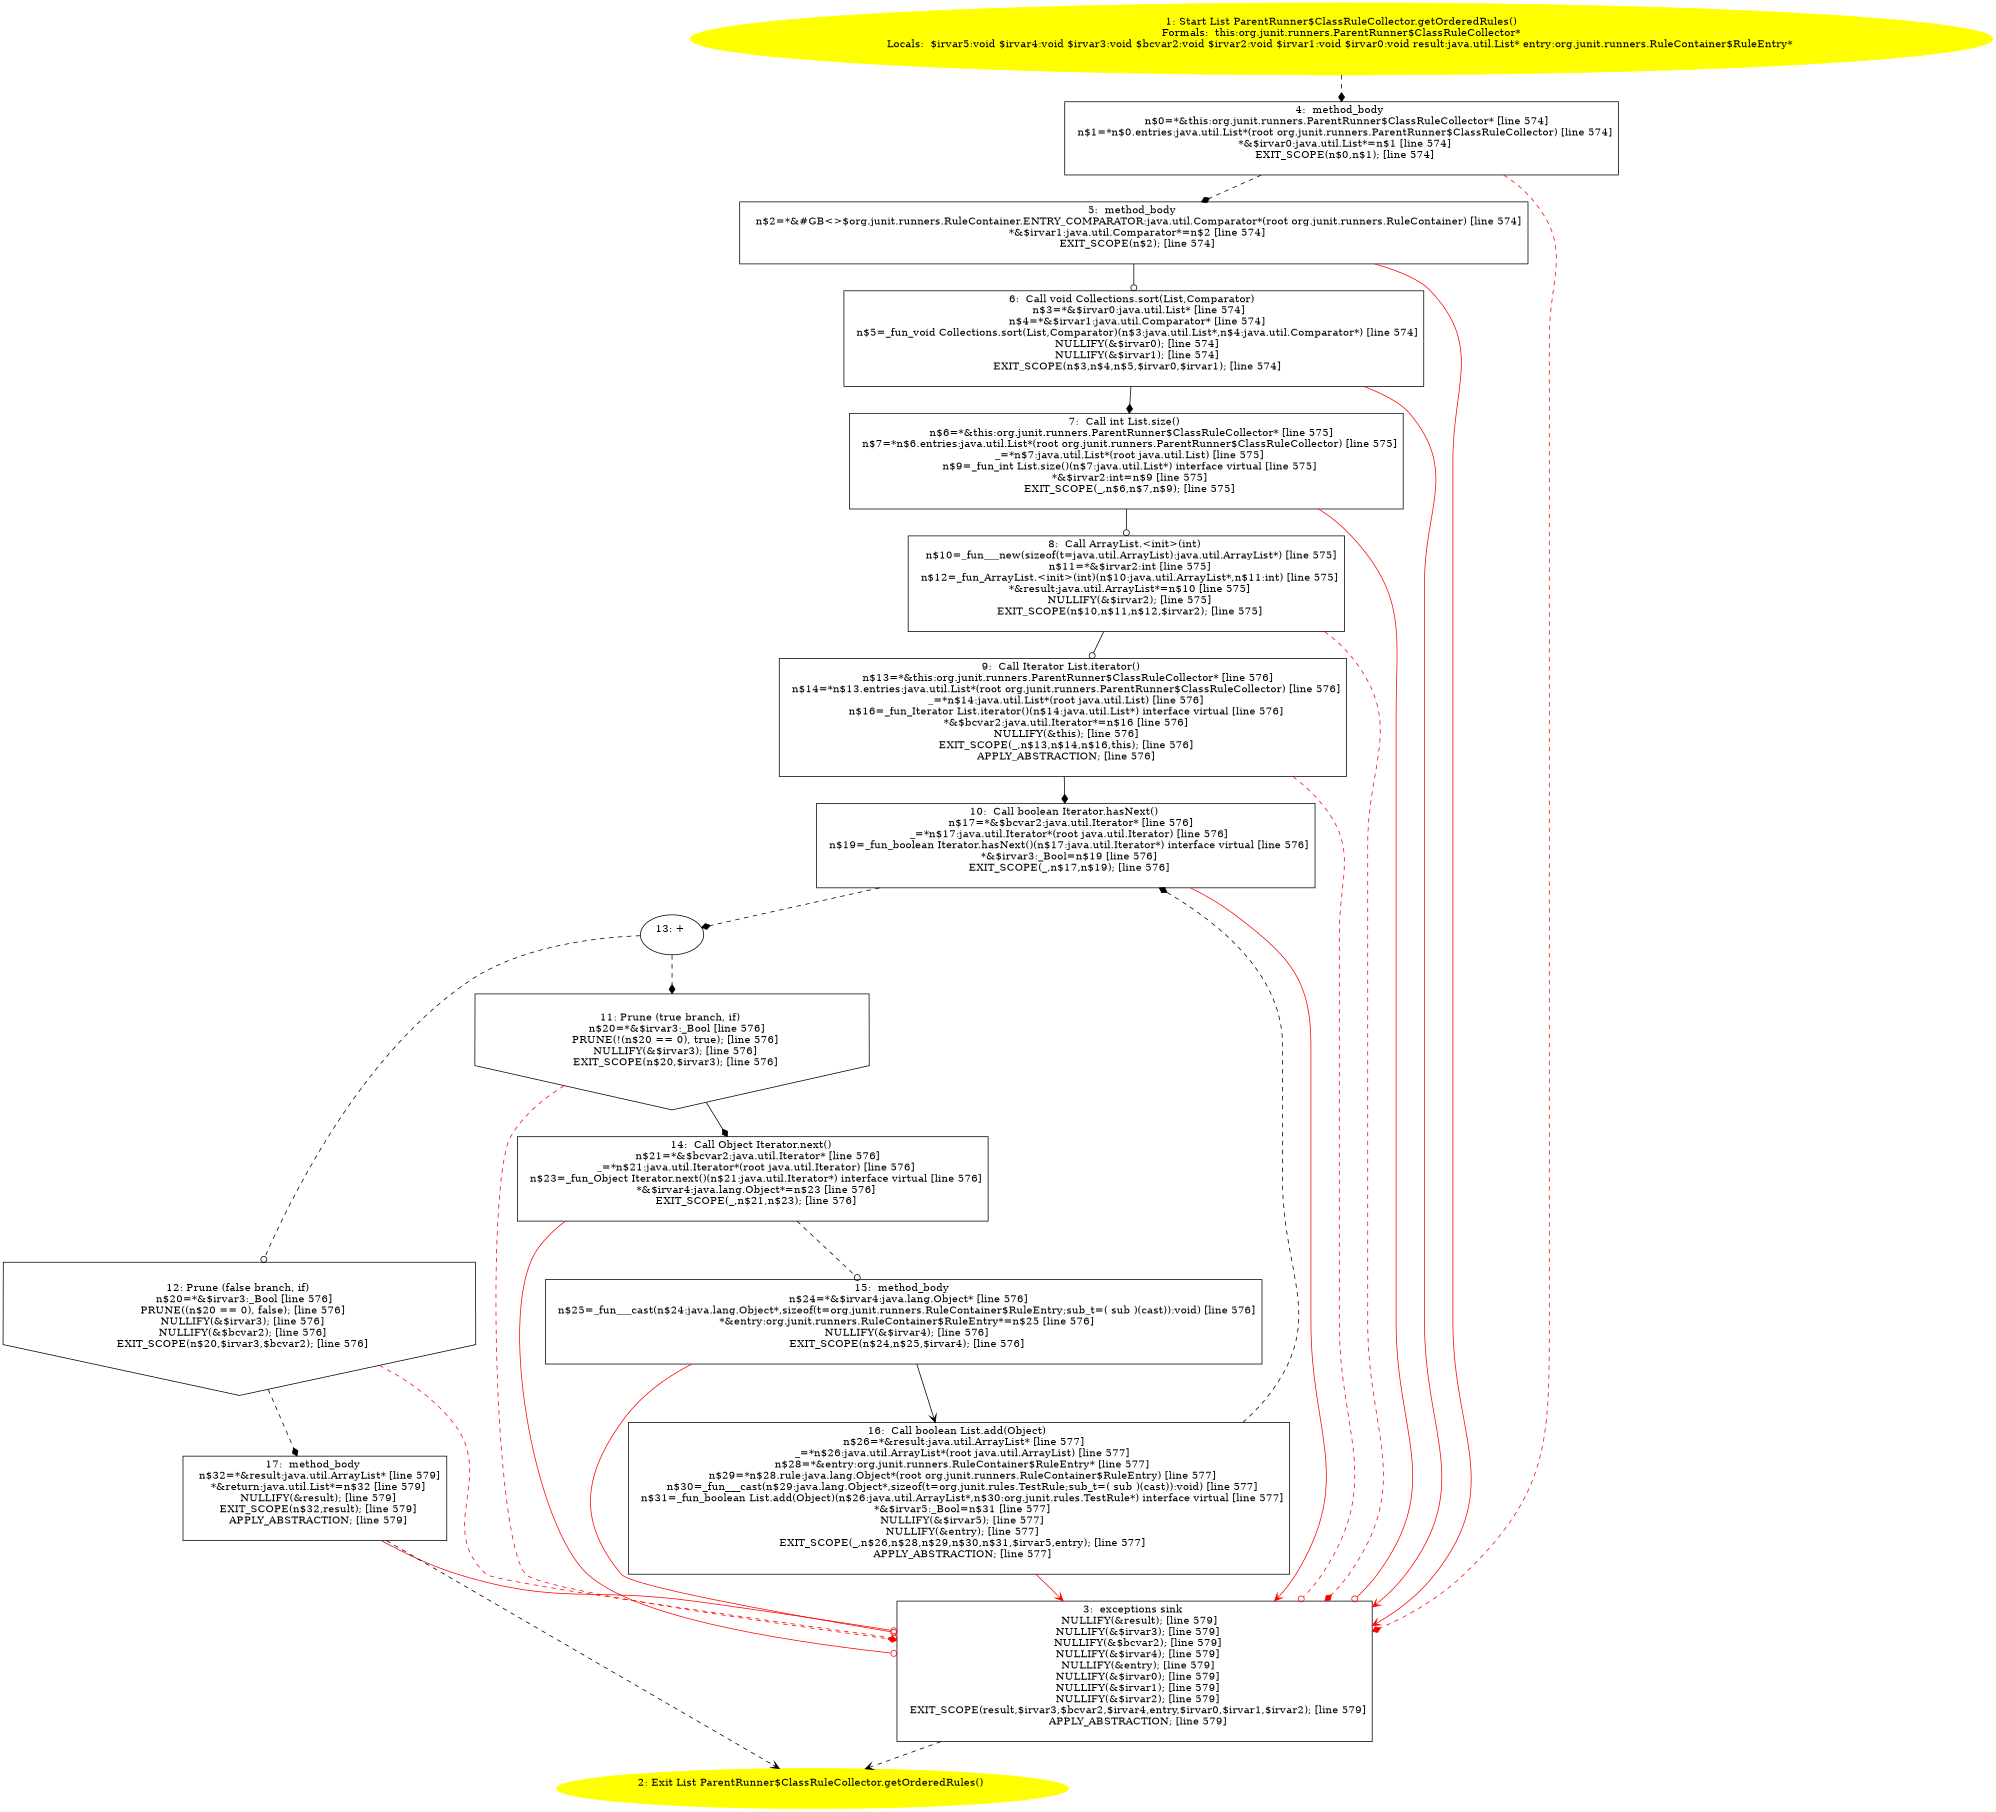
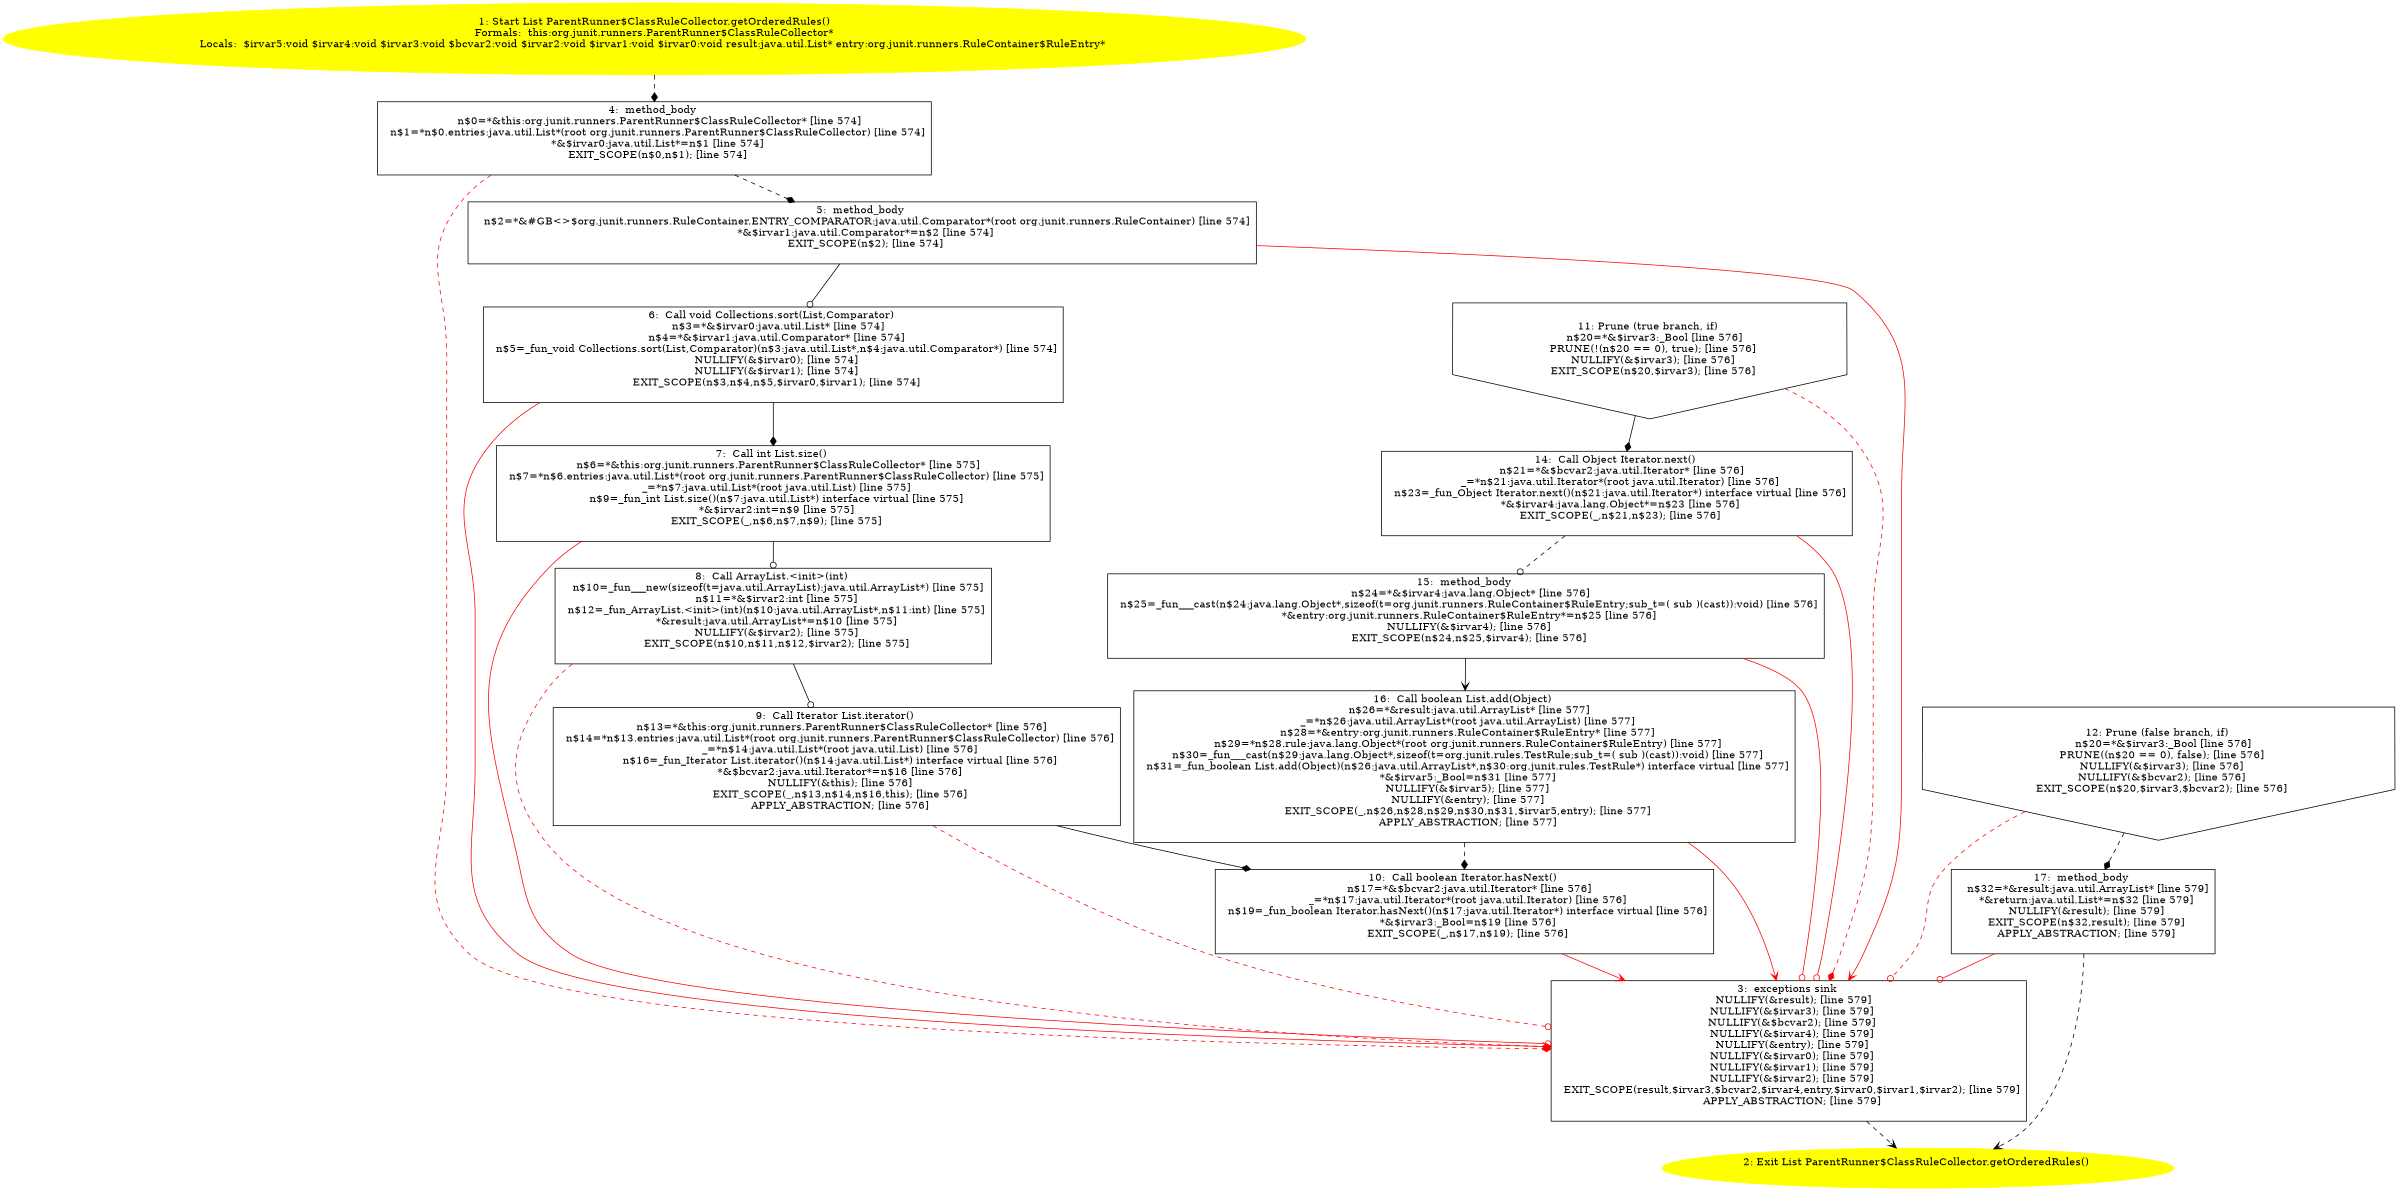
node "13: +": removed
